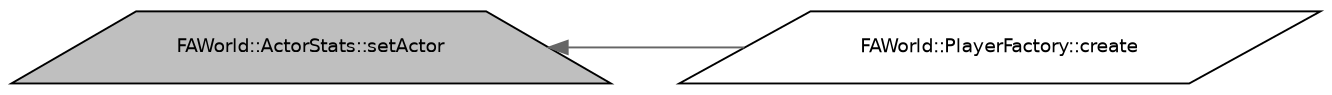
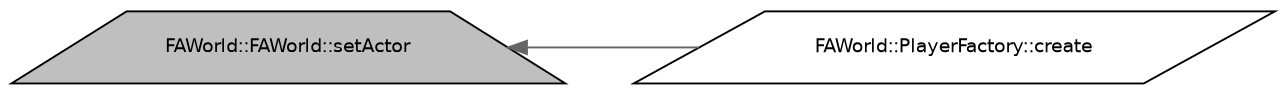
node "FAWorld::ActorStats::setActor": label "FAWorld::ActorStats::setActor" -> "FAWorld::FAWorld::setActor"
